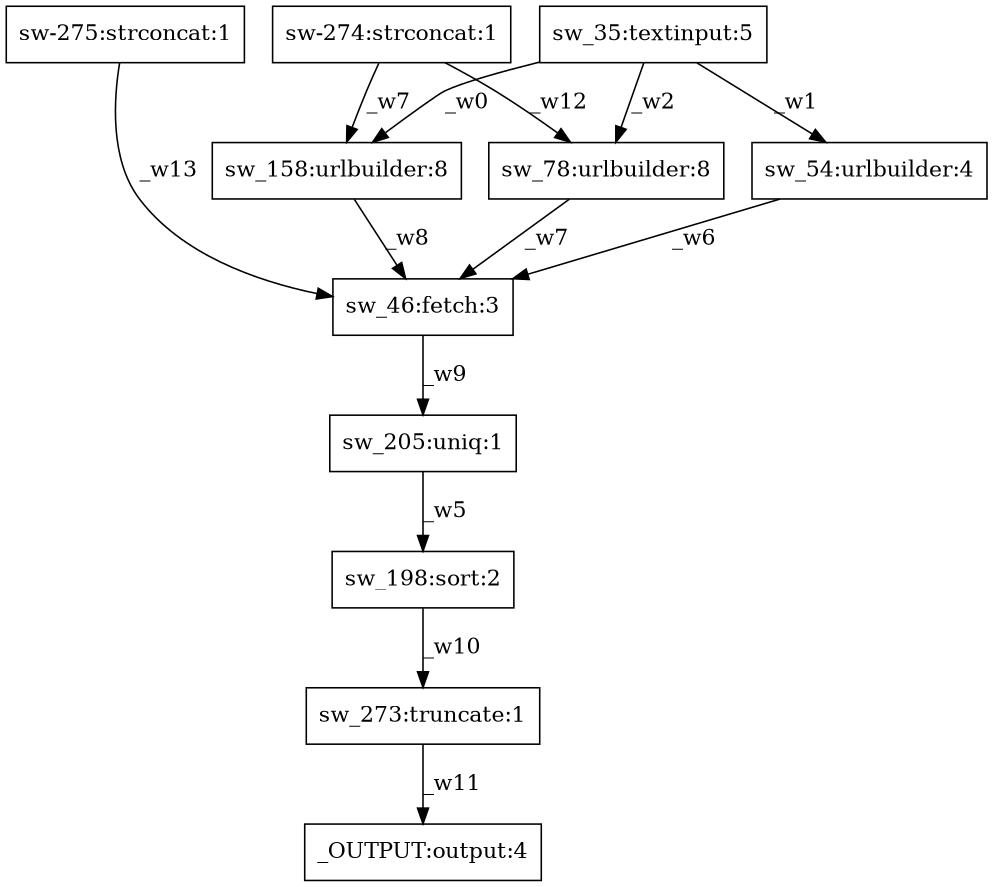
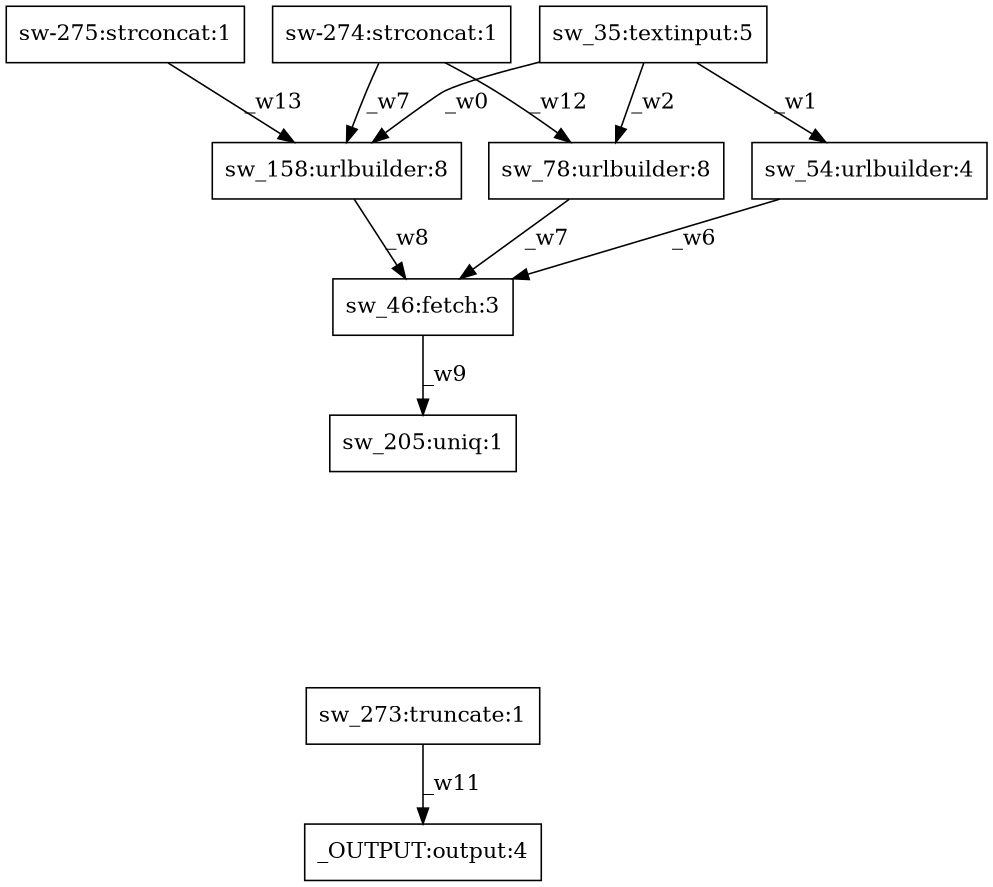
edge "sw-275:strconcat:1" -> "sw_46:fetch:3": now "sw-275:strconcat:1" -> "sw_158:urlbuilder:8"
node "sw_198:sort:2": removed
